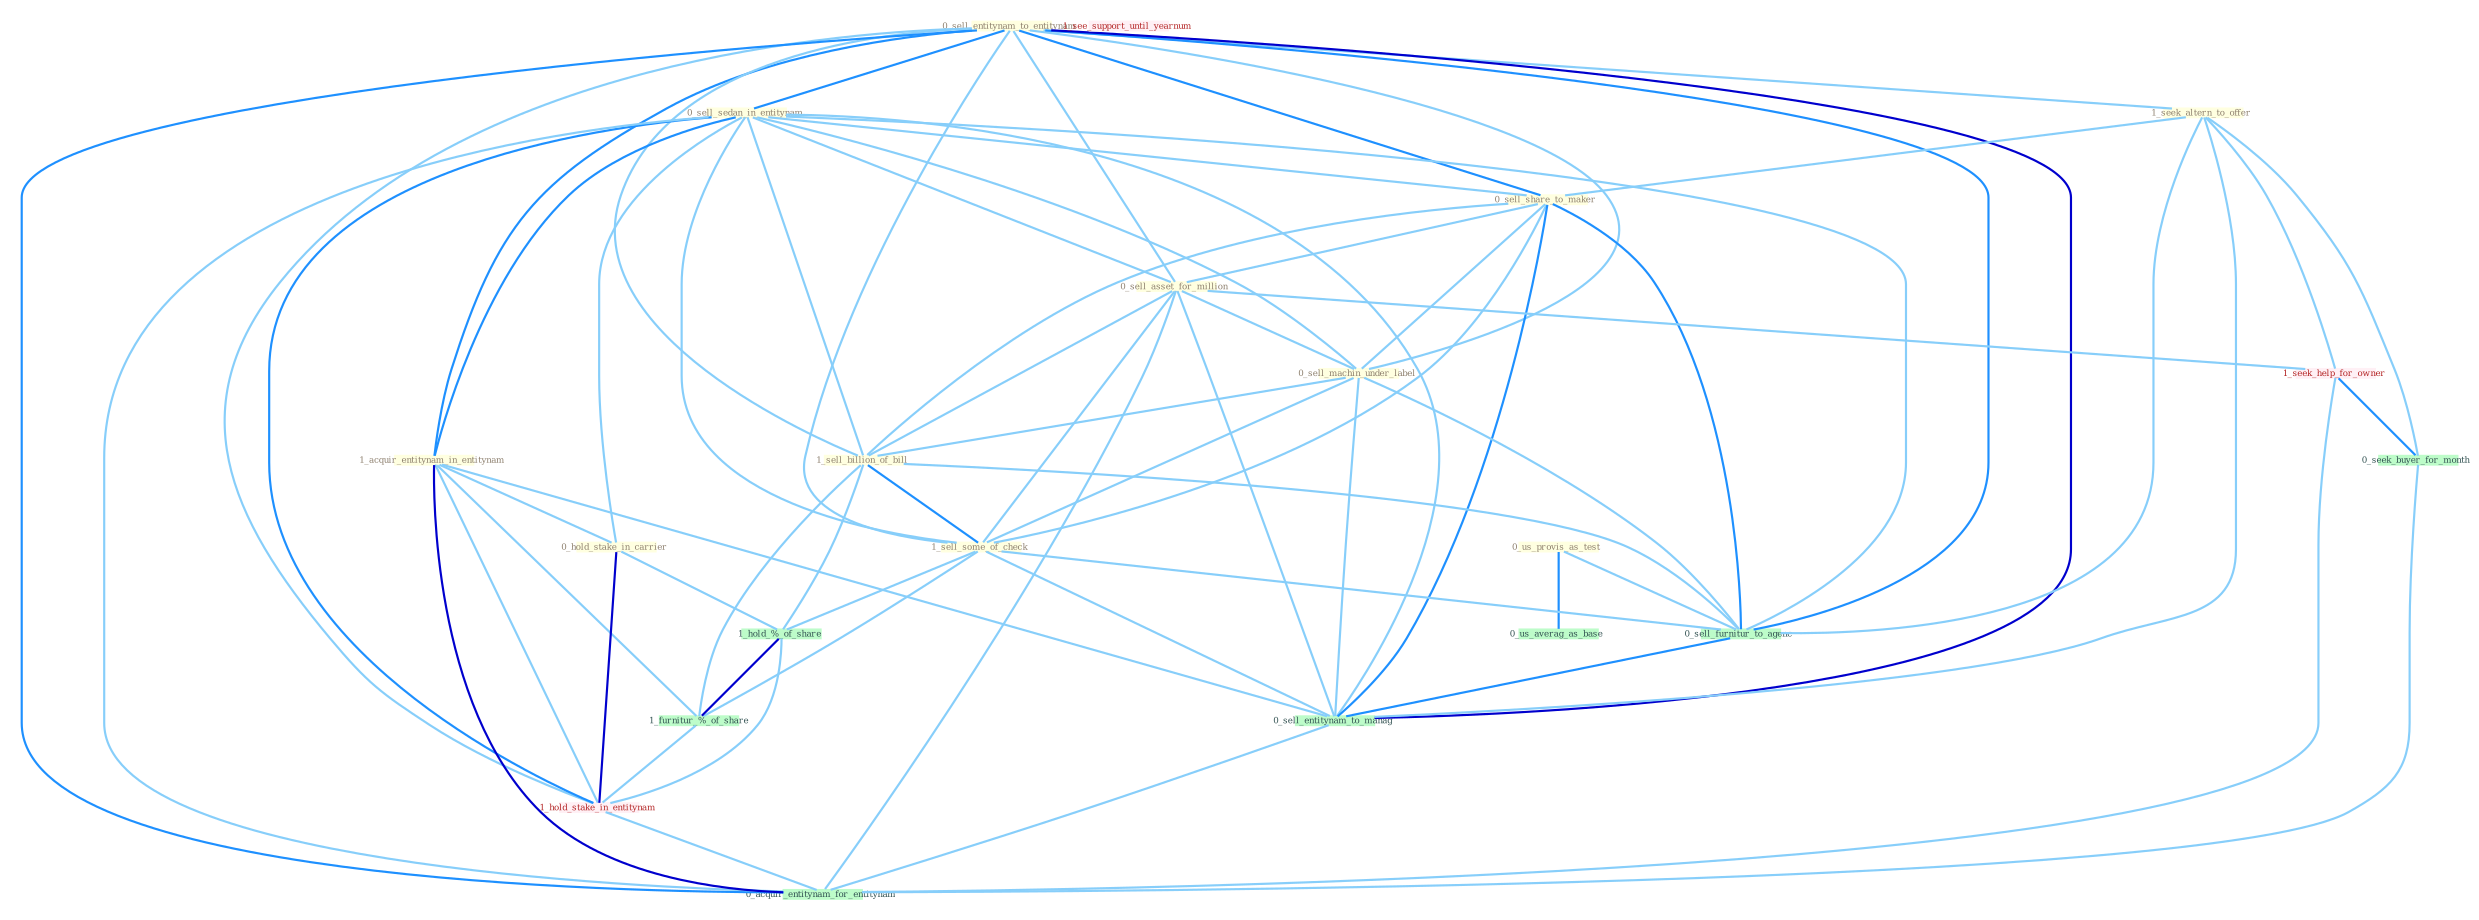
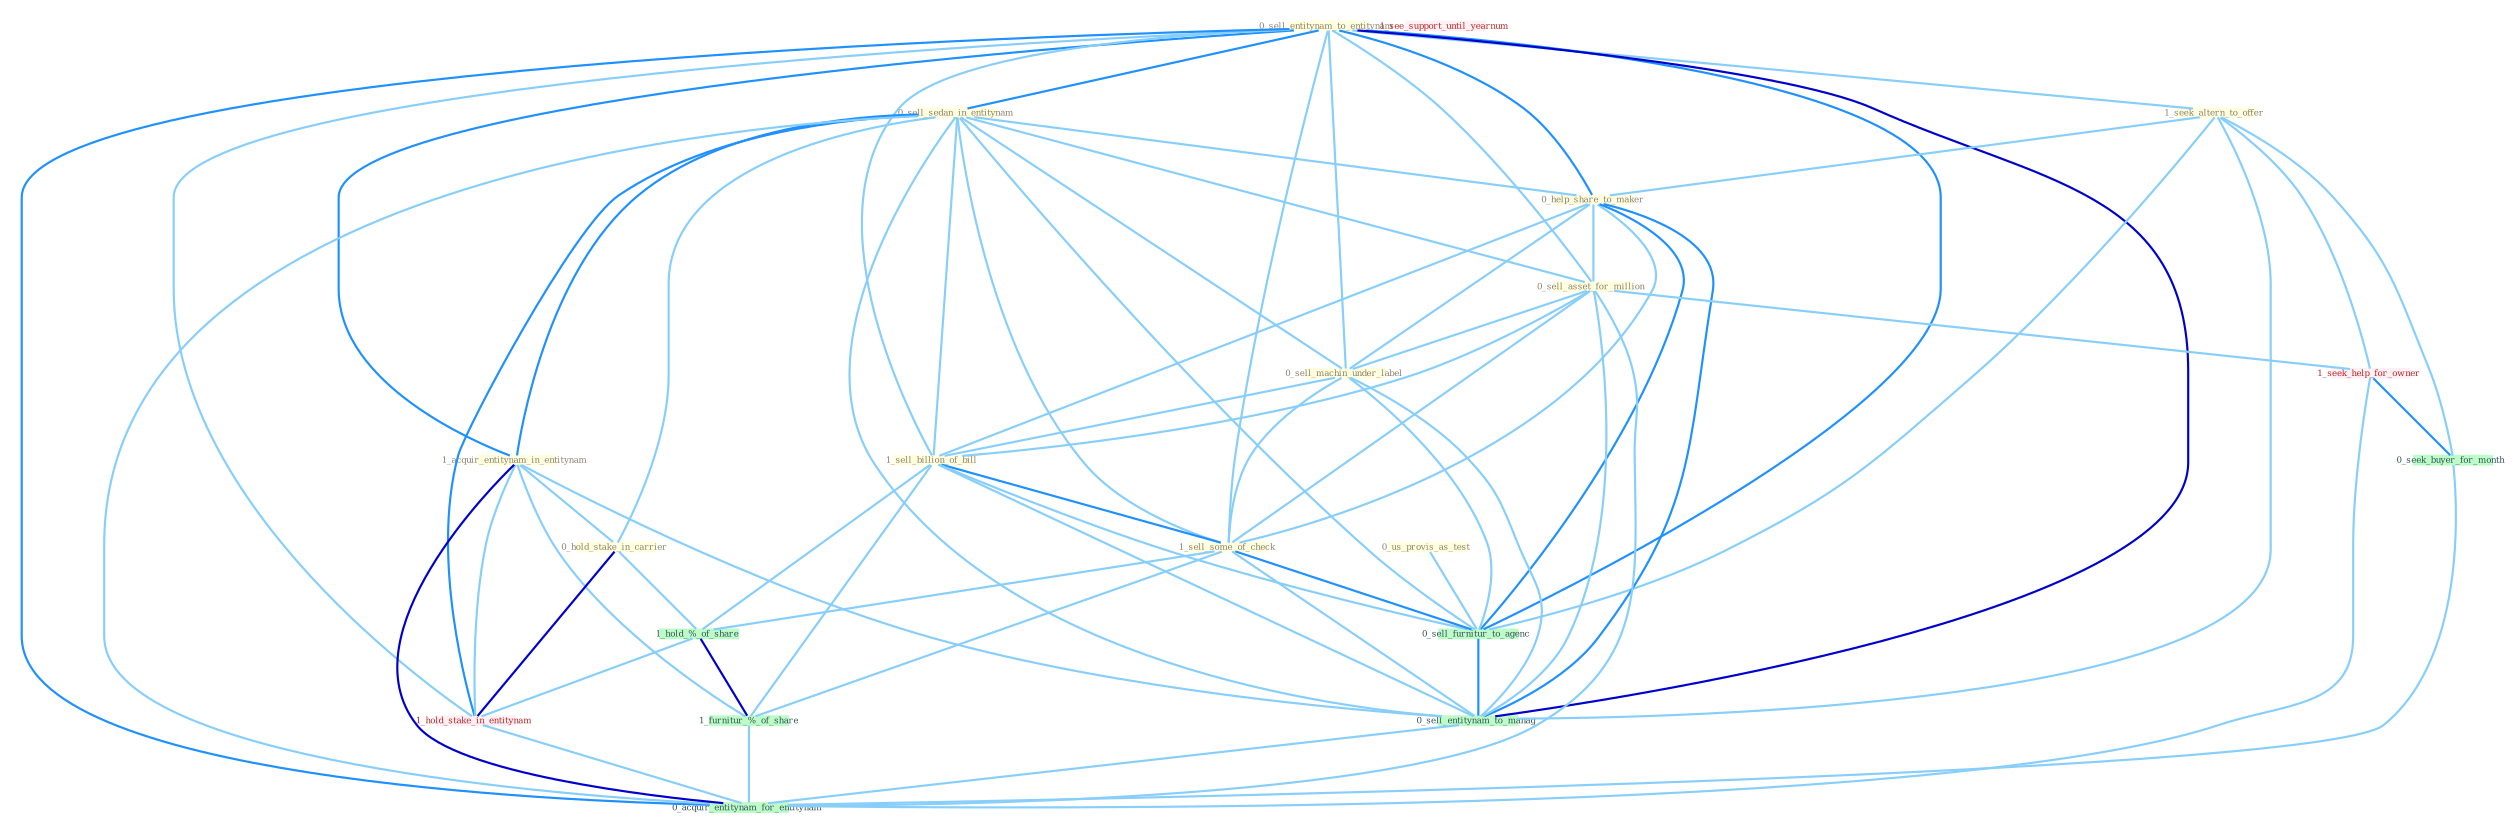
node "0_sell_share_to_maker": label "0_sell_share_to_maker" -> "0_help_share_to_maker"
edge "1_sell_billion_of_bill" -- "0_sell_entitynam_to_manag": added
edge "1_sell_some_of_check" -- "0_sell_furnitur_to_agenc": color #87cefa -> #1e90ff
node "0_us_averag_as_base": removed
edge "1_furnitur_%_of_share" -- "1_hold_stake_in_entitynam": now "1_furnitur_%_of_share" -- "0_acquir_entitynam_for_entitynam"
